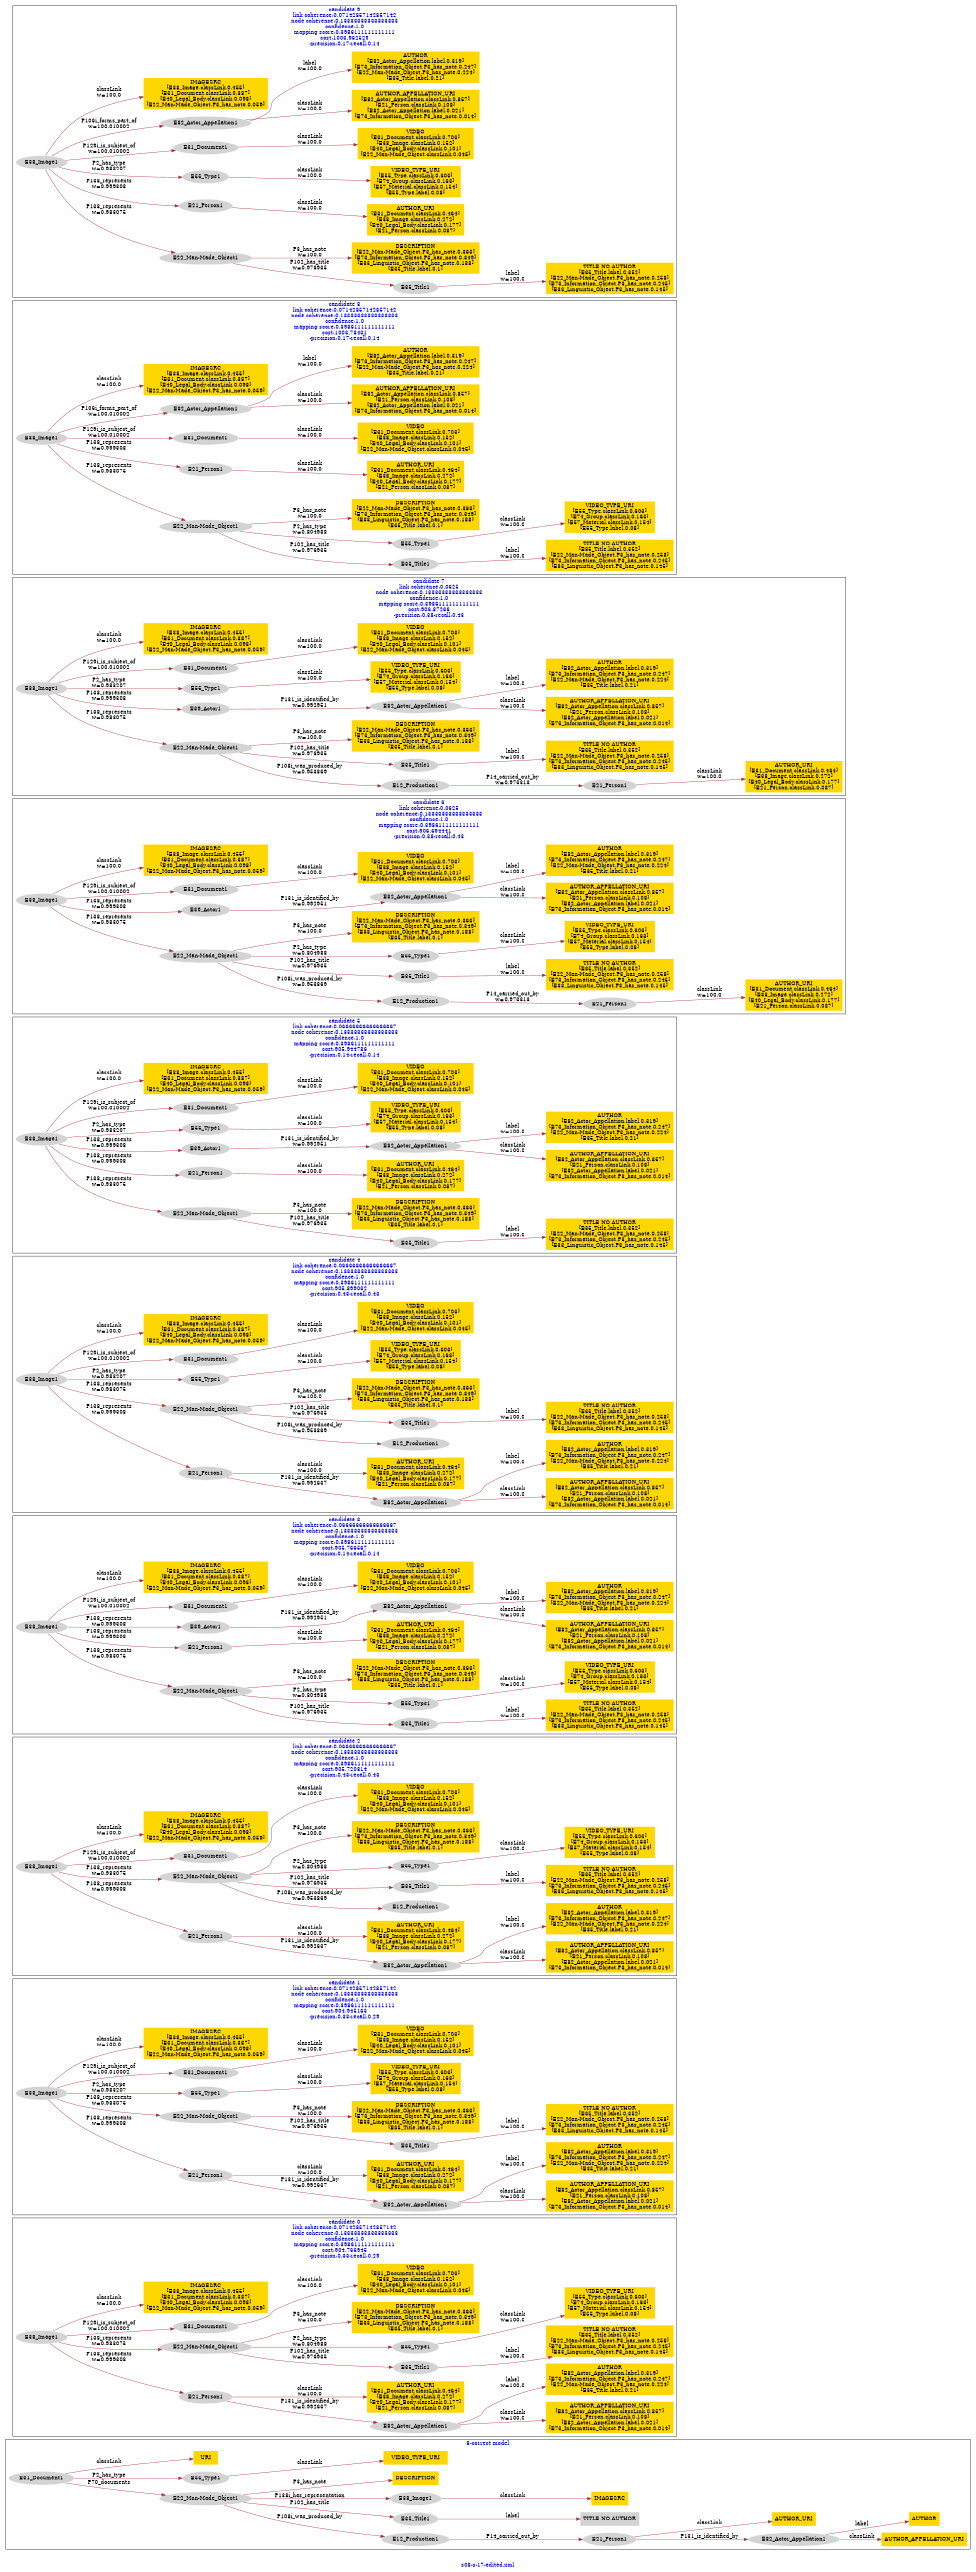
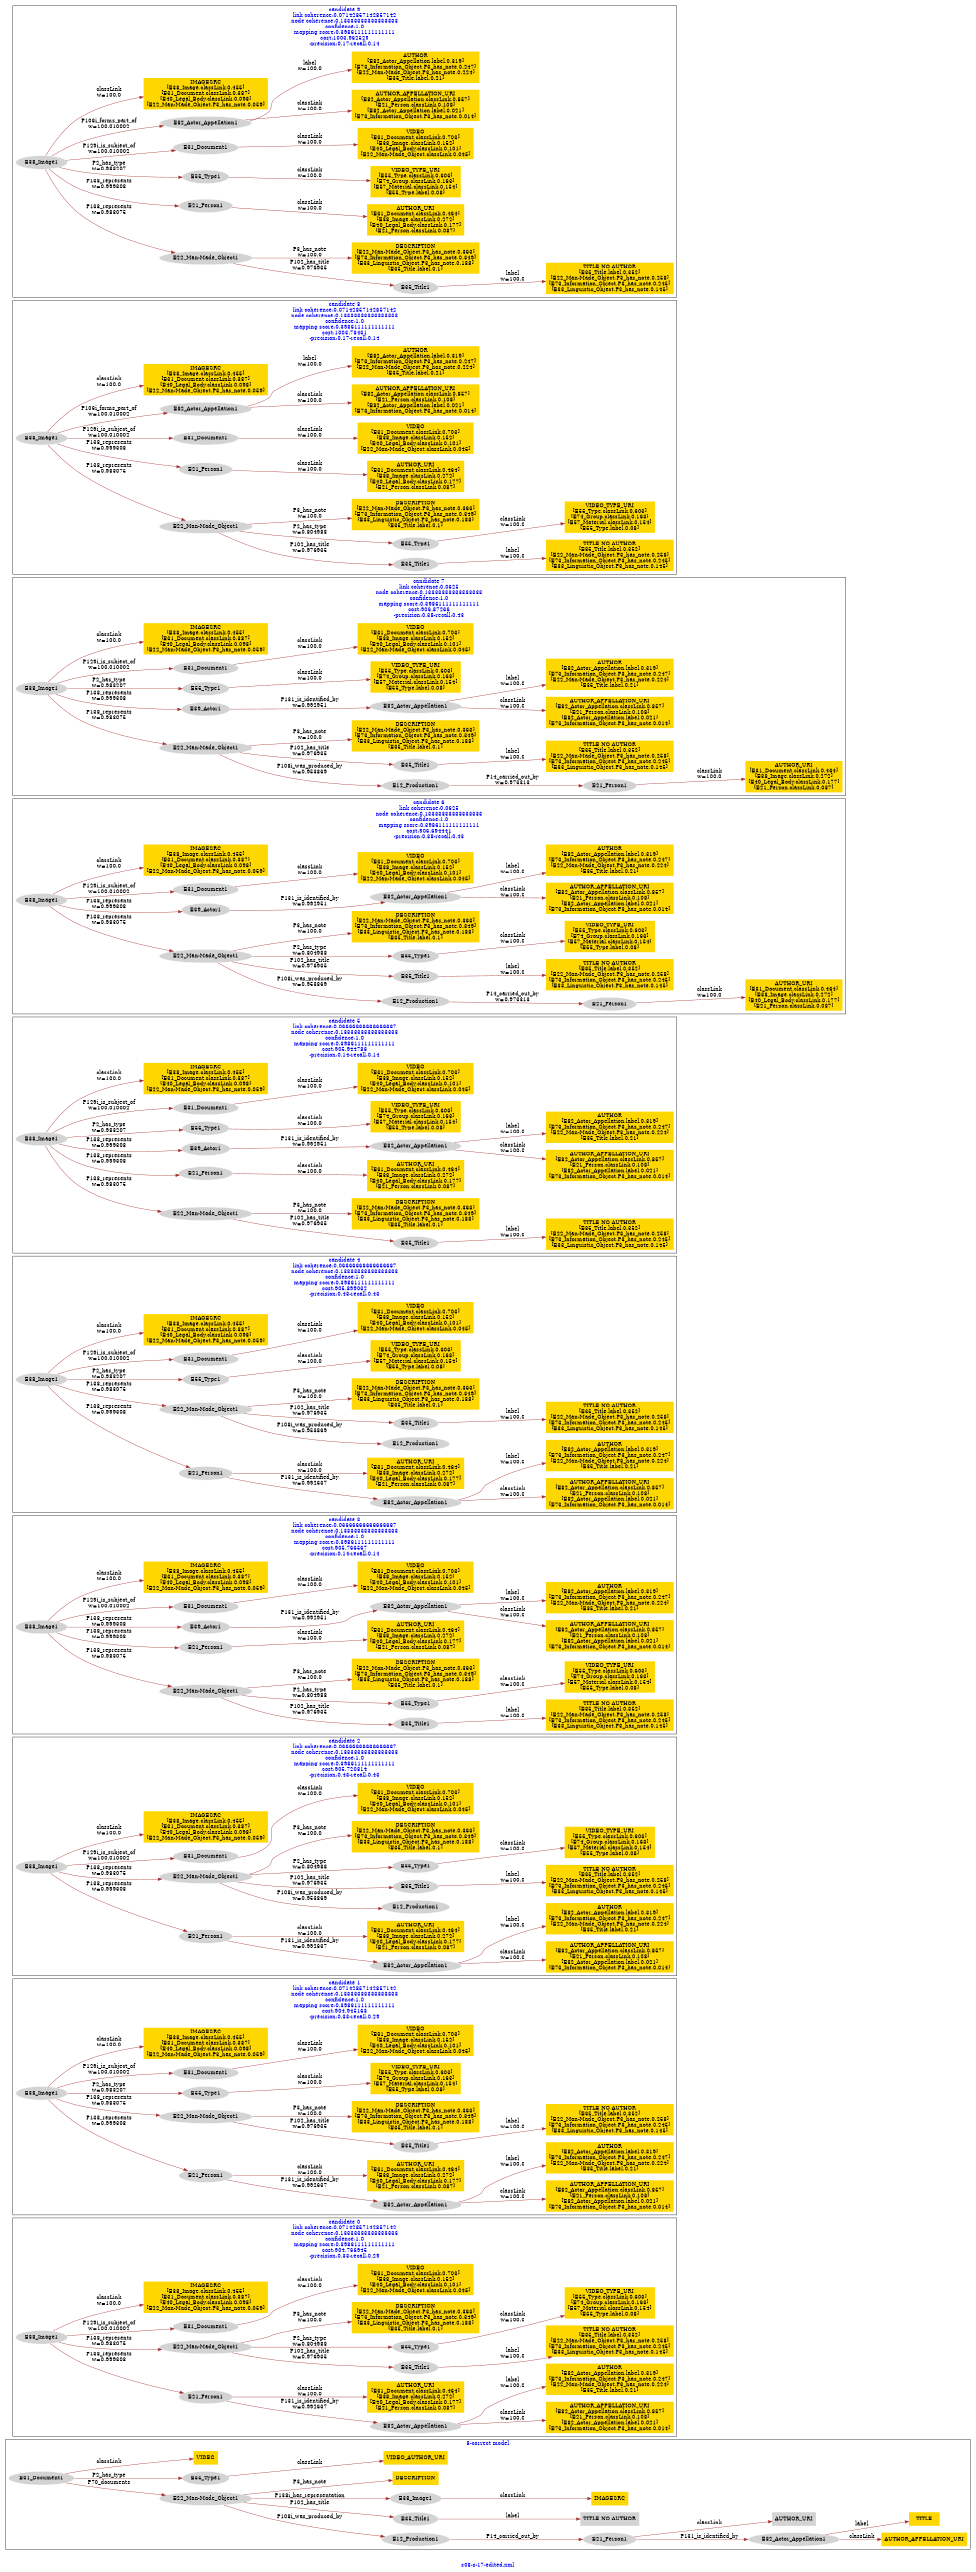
node "URI": label "URI" -> "VIDEO"
node "VIDEO_TYPE_URI": label "VIDEO_TYPE_URI" -> "VIDEO_AUTHOR_URI"
node "AUTHOR_URI": fillcolor gold -> lightgray
node "AUTHOR": label "AUTHOR" -> "TITLE"
